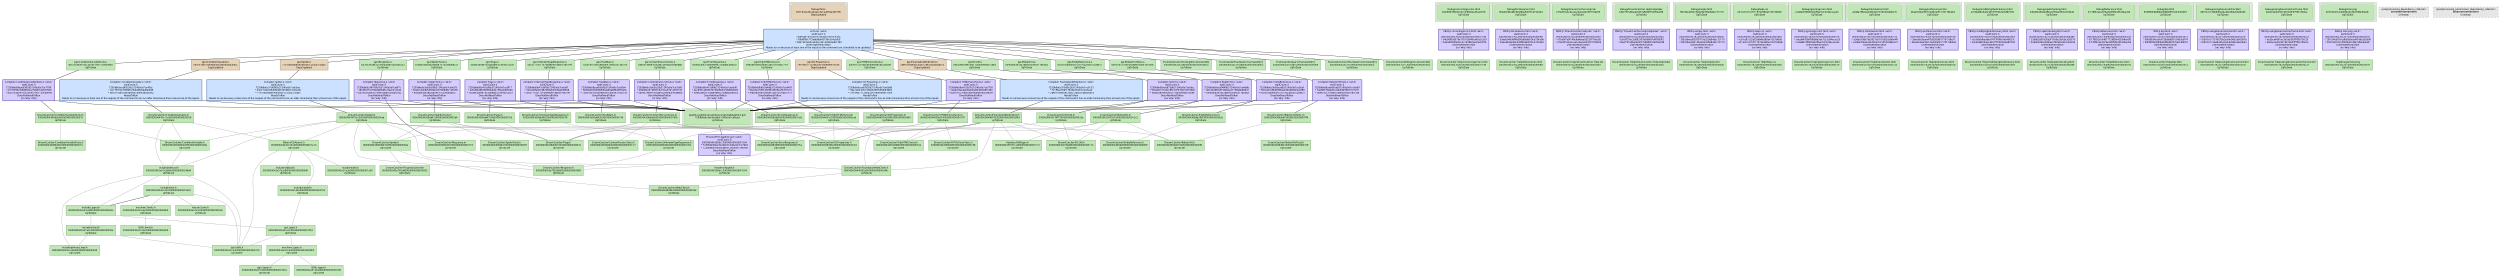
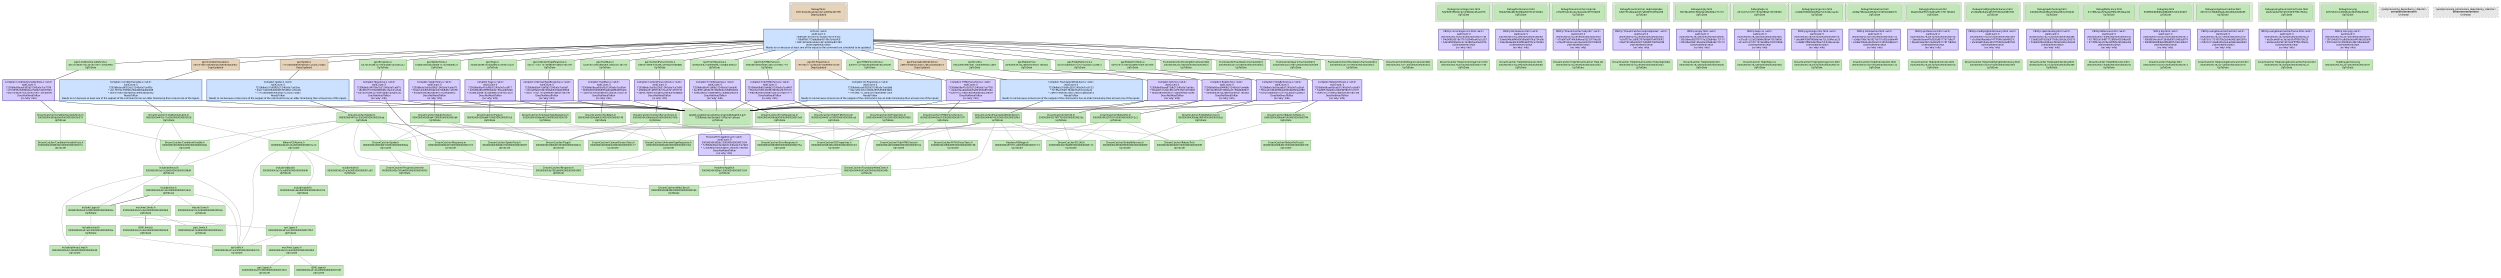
edge "machine/_limits.h 0000000042a51e3a00000000000004b5 UpToDate" -- "i386/_limits.h 0000000042a51e3a000000000000042d UpToDate": color gray60 -> black
node "ppc/_limits.h 0000000042a51e3b000000000000042a UpToDate": added
